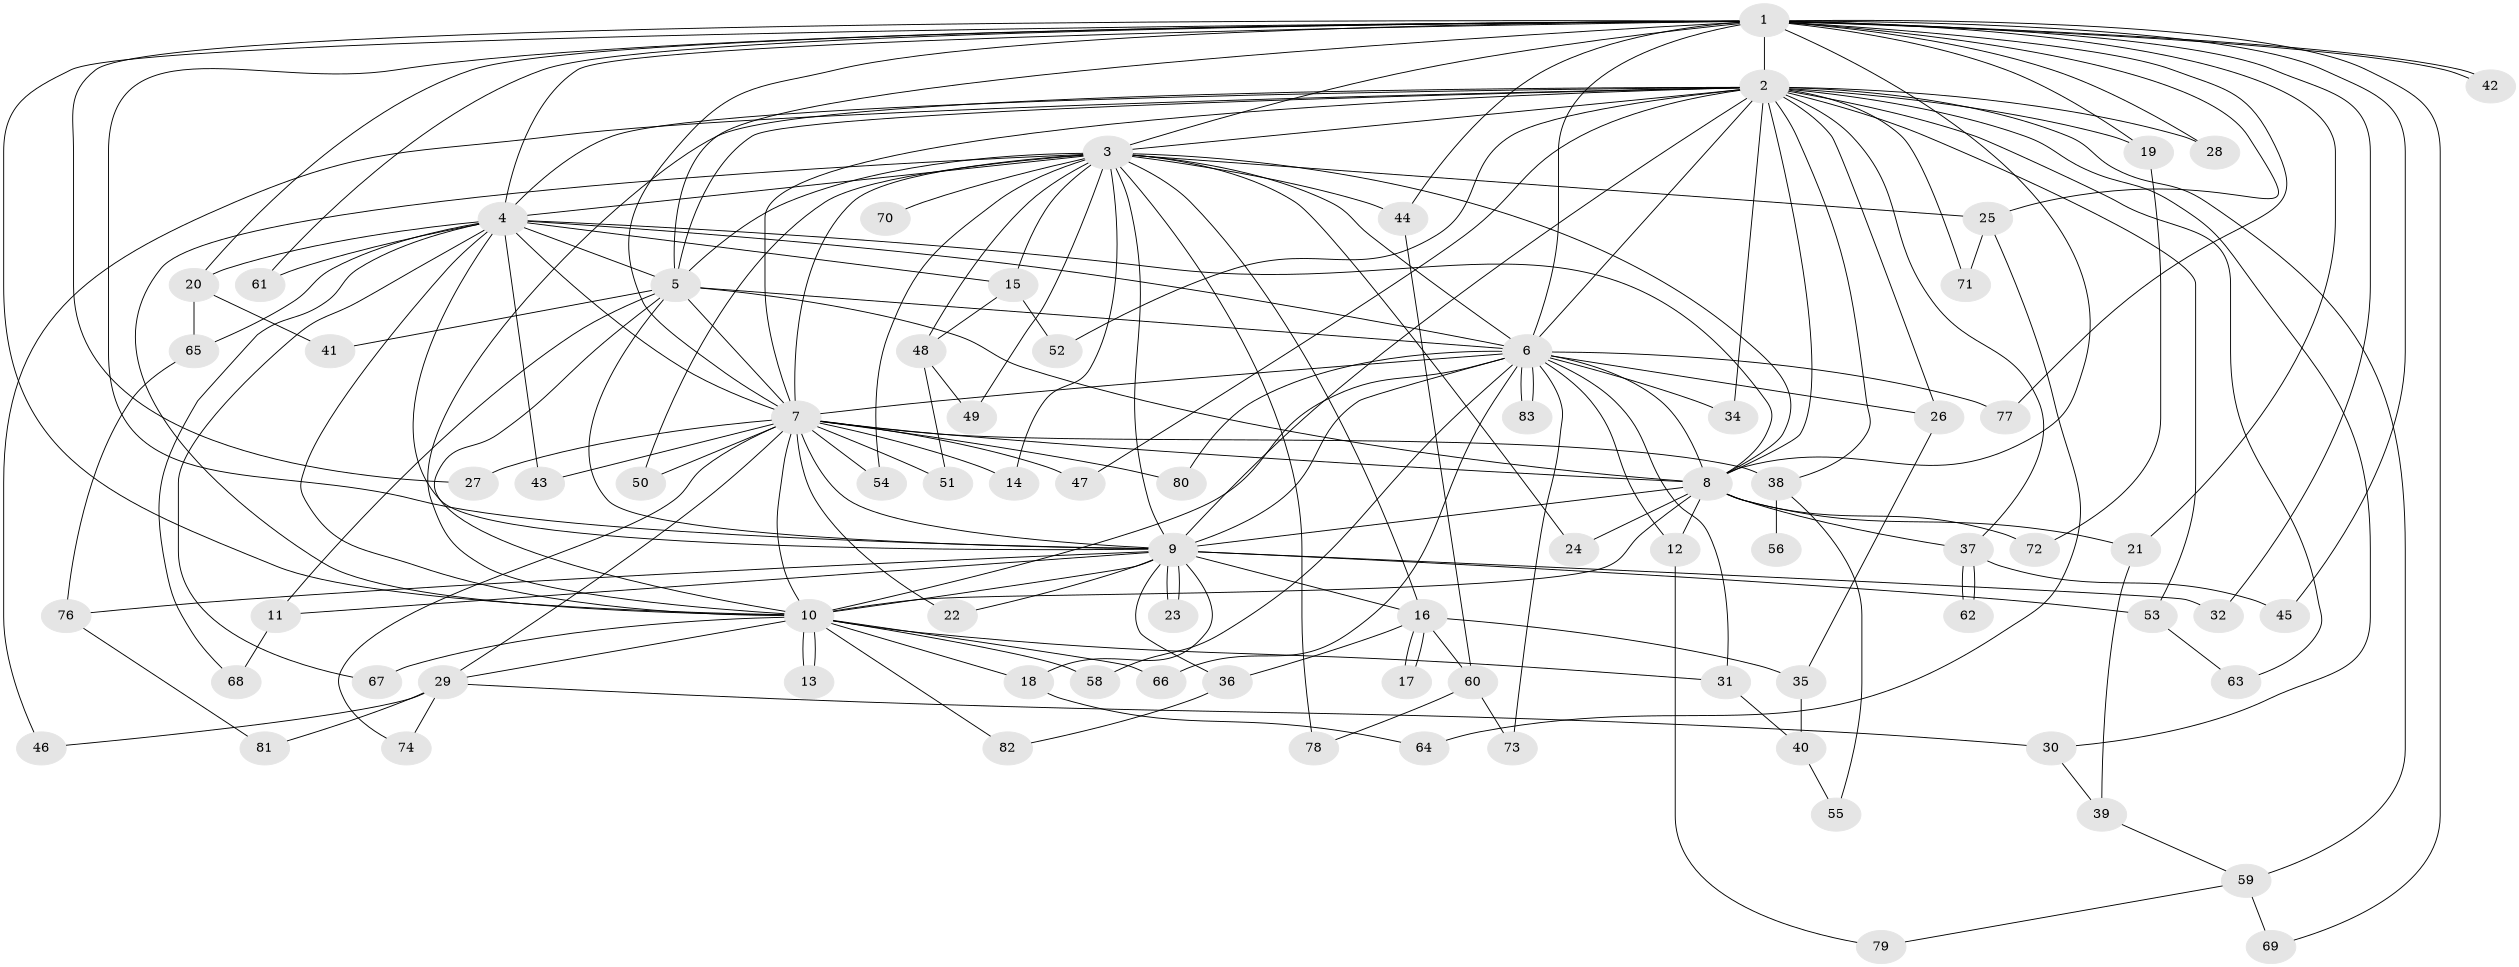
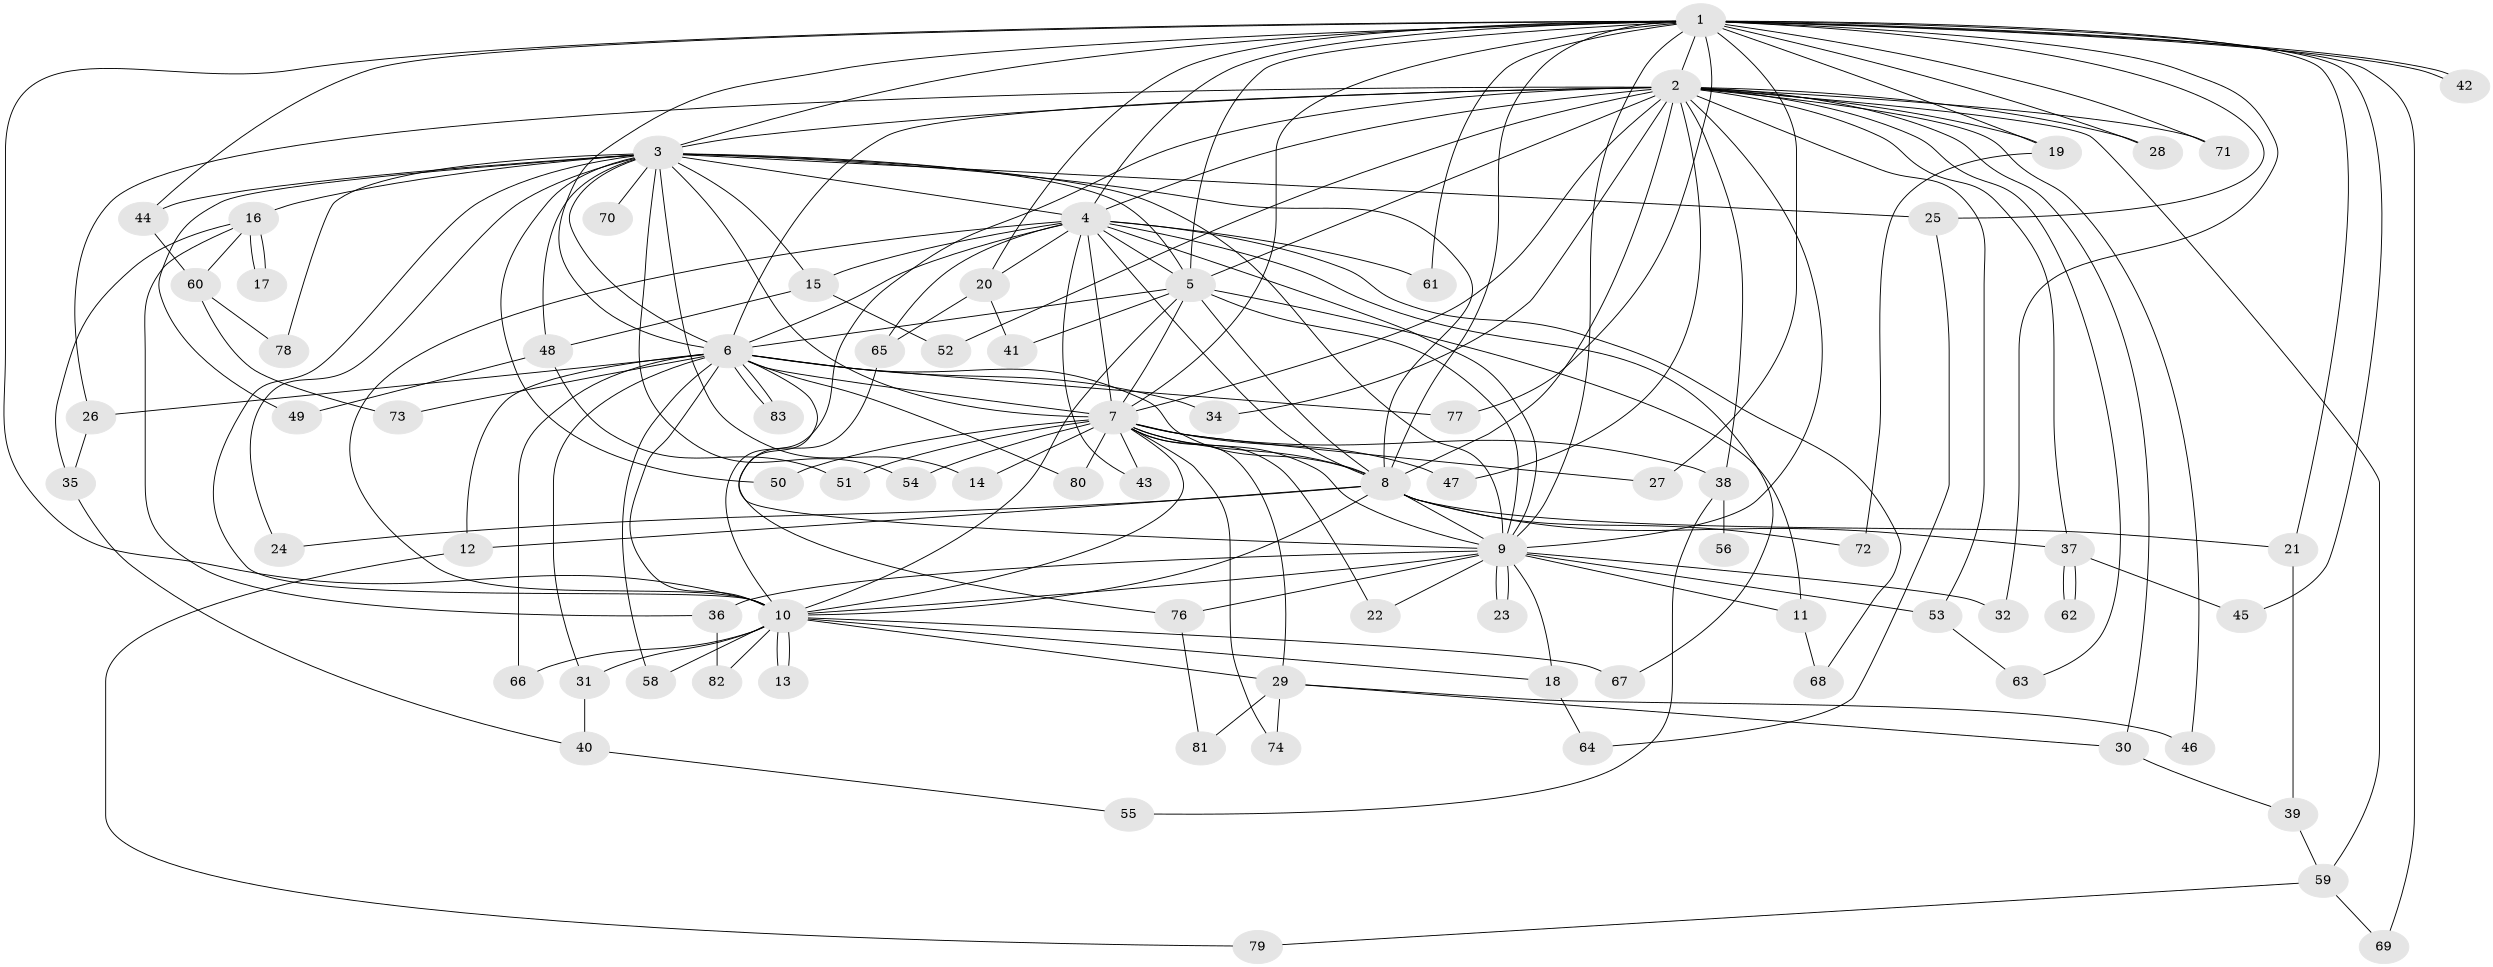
edge "25" -- "71": now "1" -- "71"
edge "9" -- "16": removed
